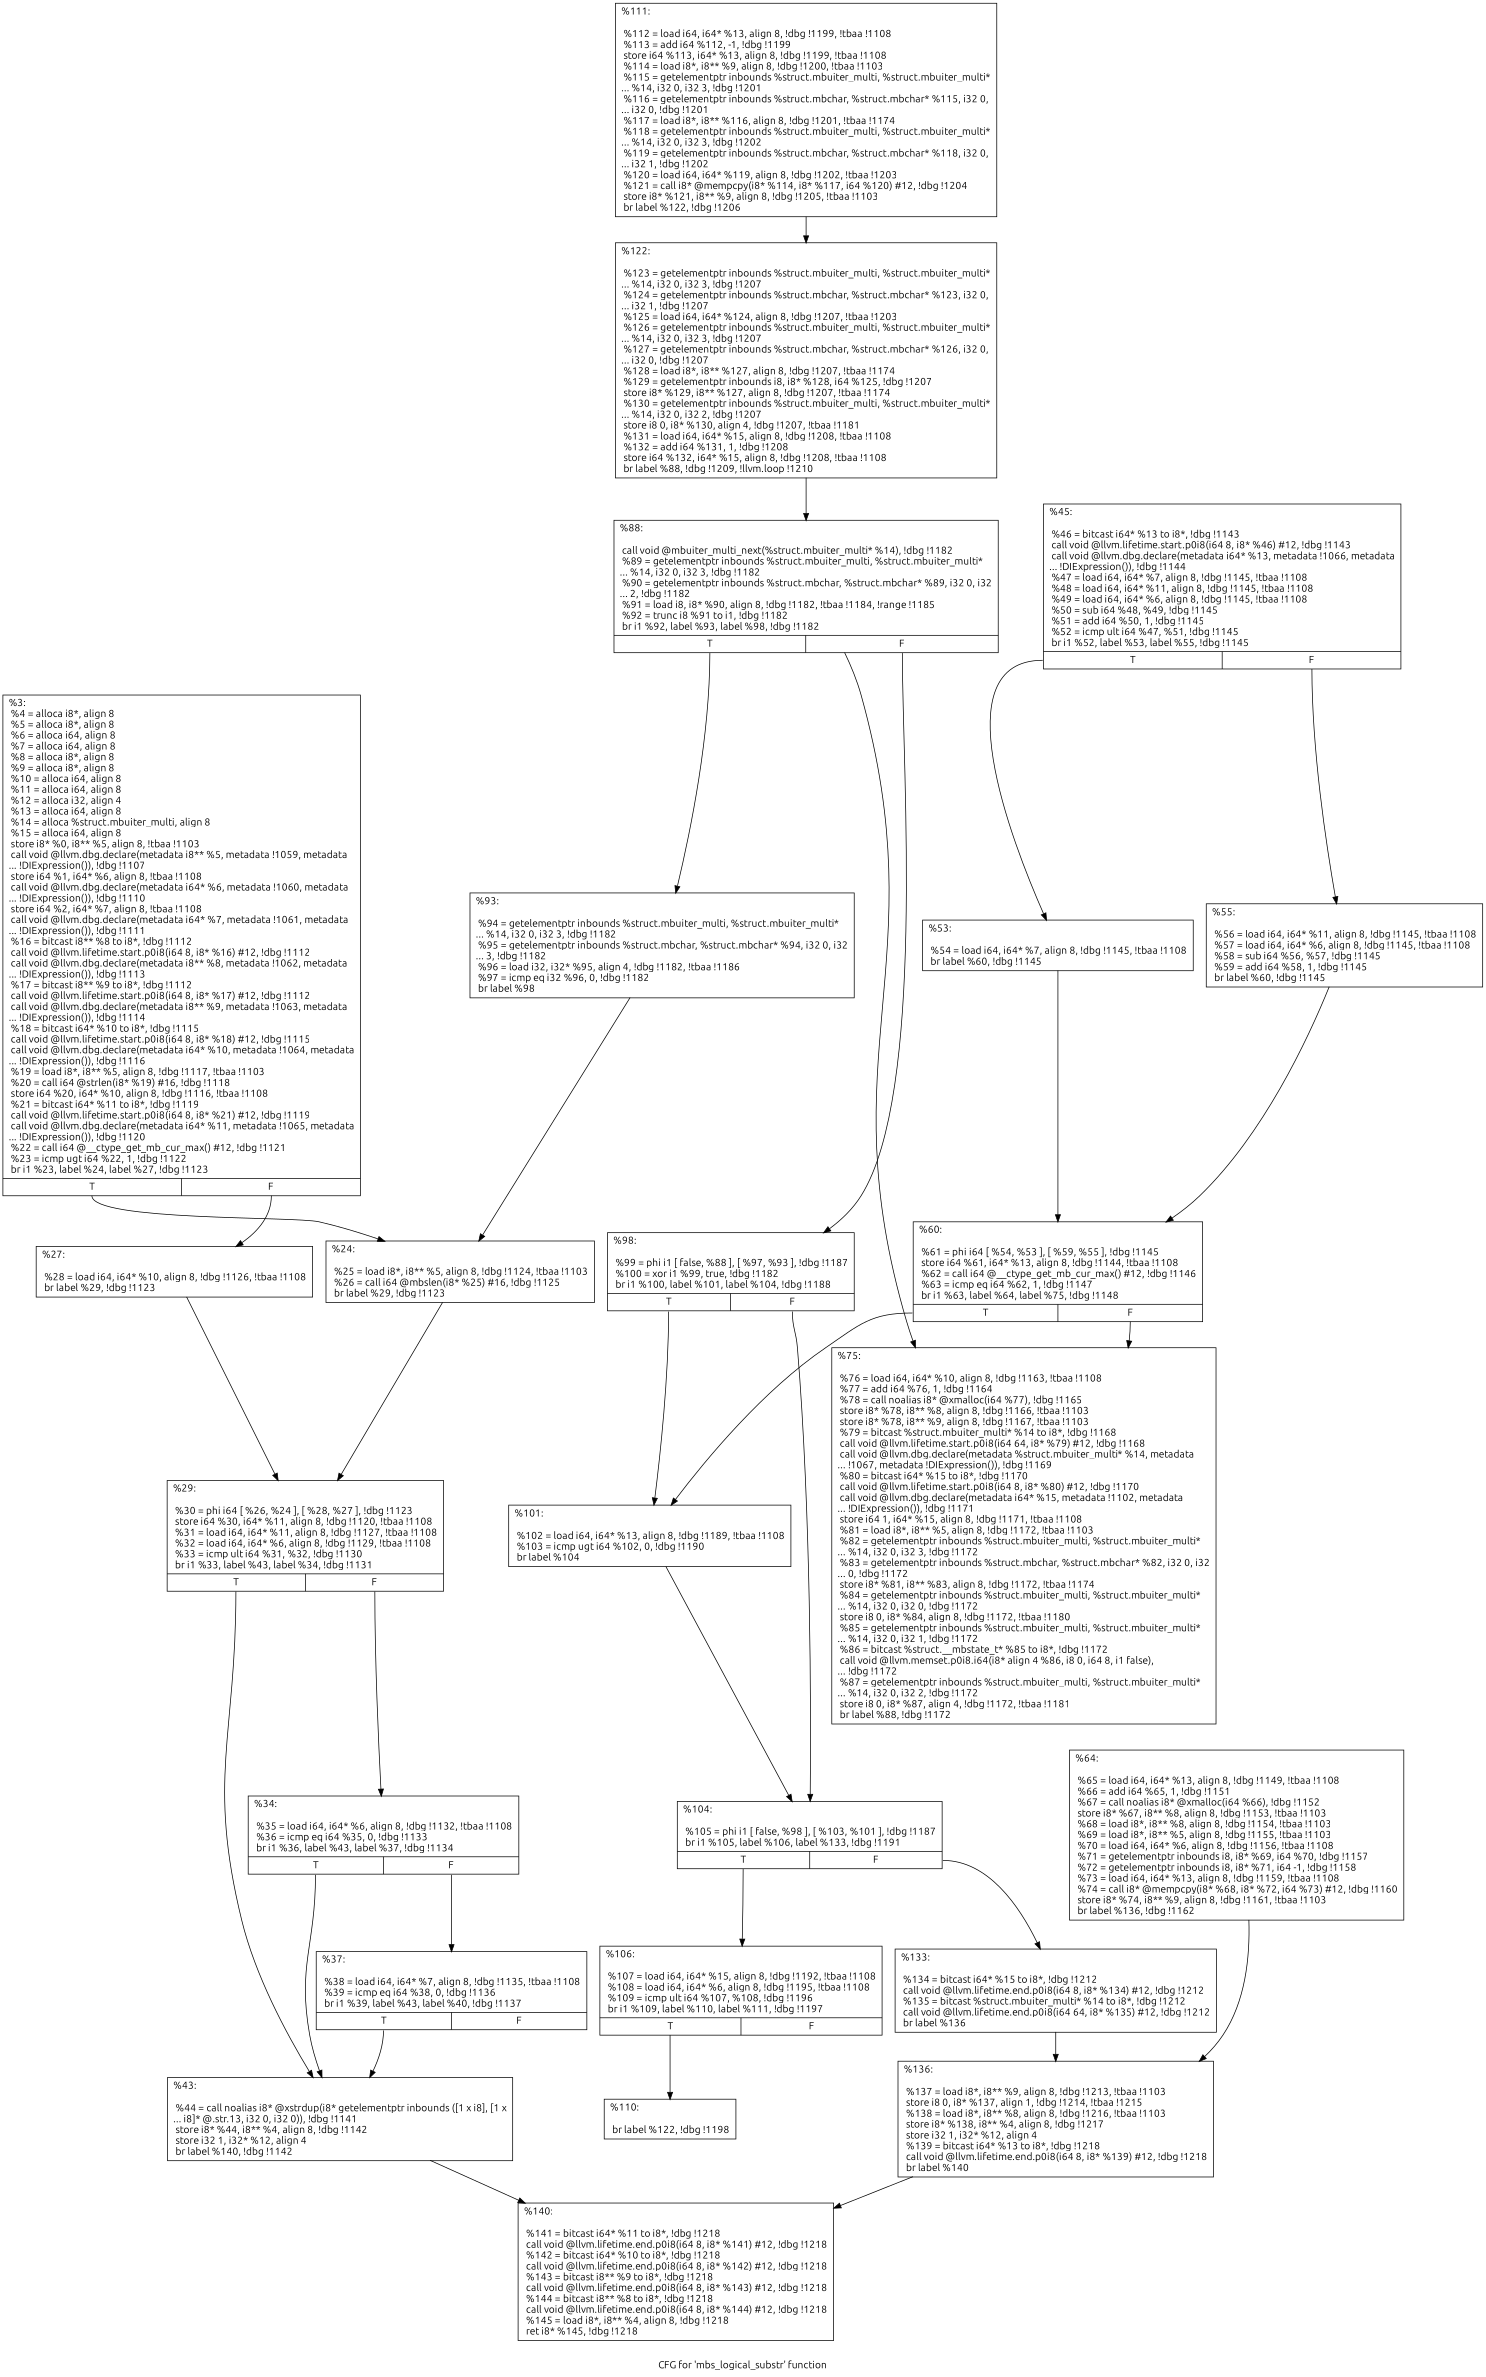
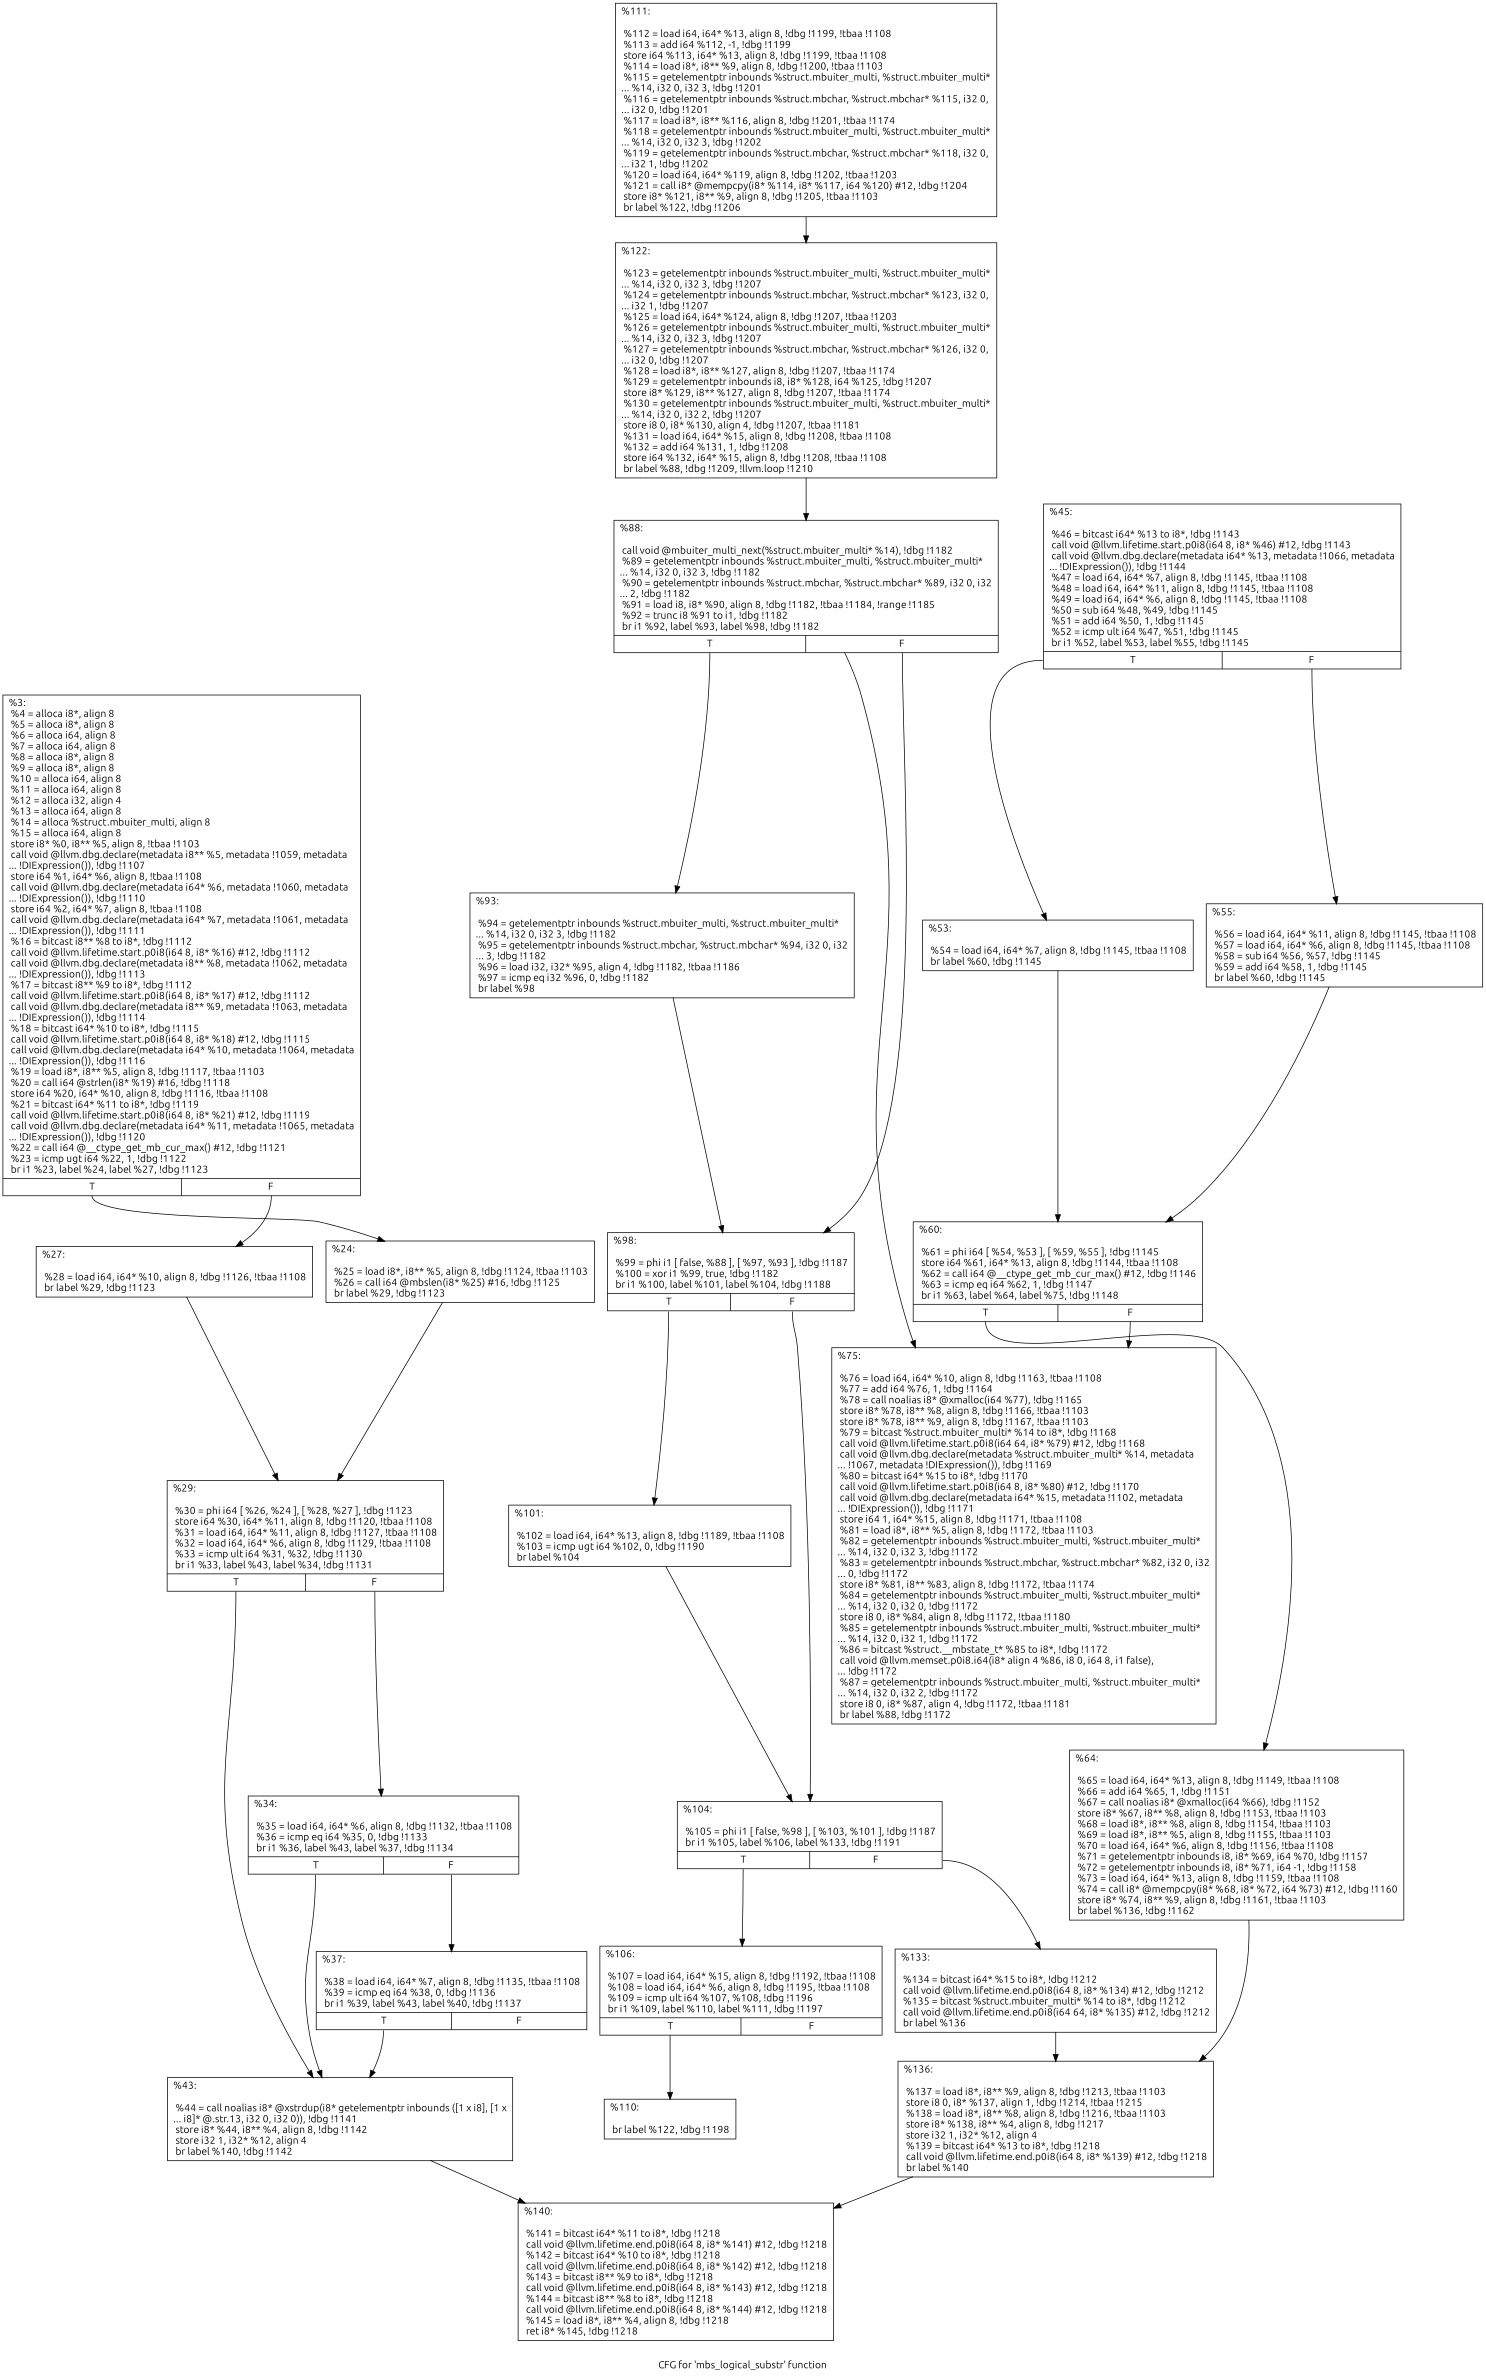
edge "%93:" -> "%24:": now "%93:" -> "%98:"
edge "%60:" -> "%101:": now "%60:" -> "%64:"
